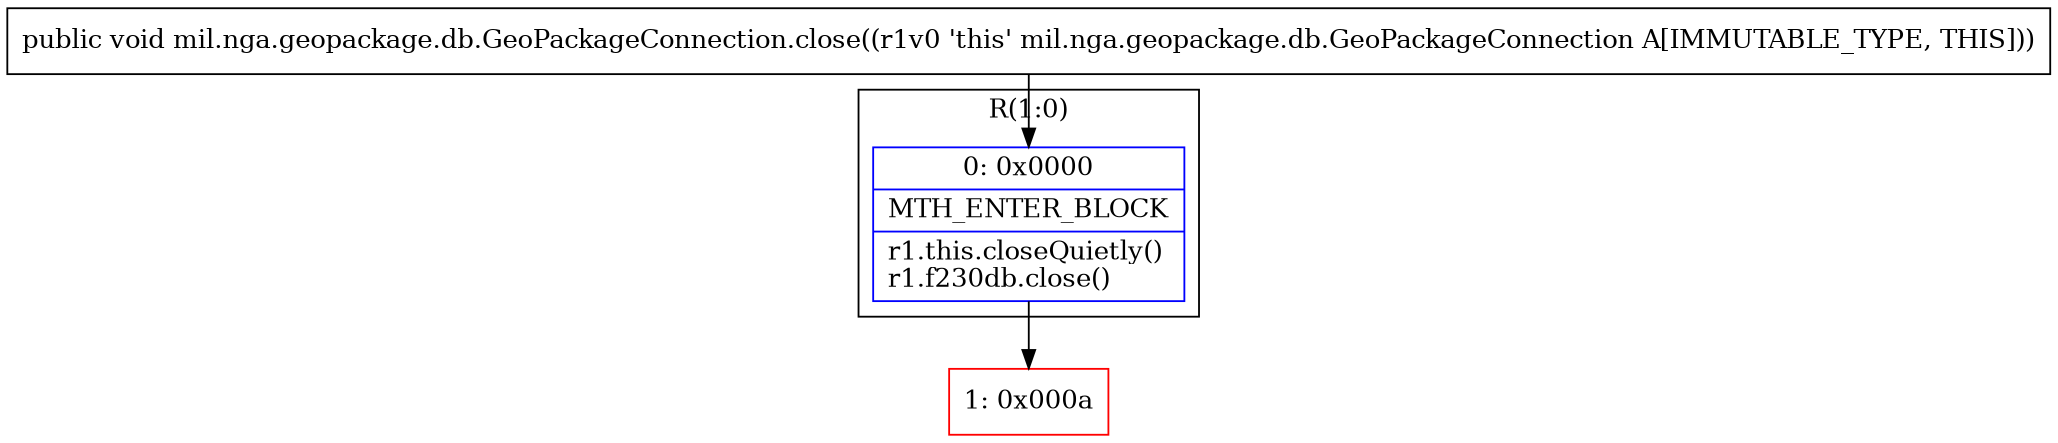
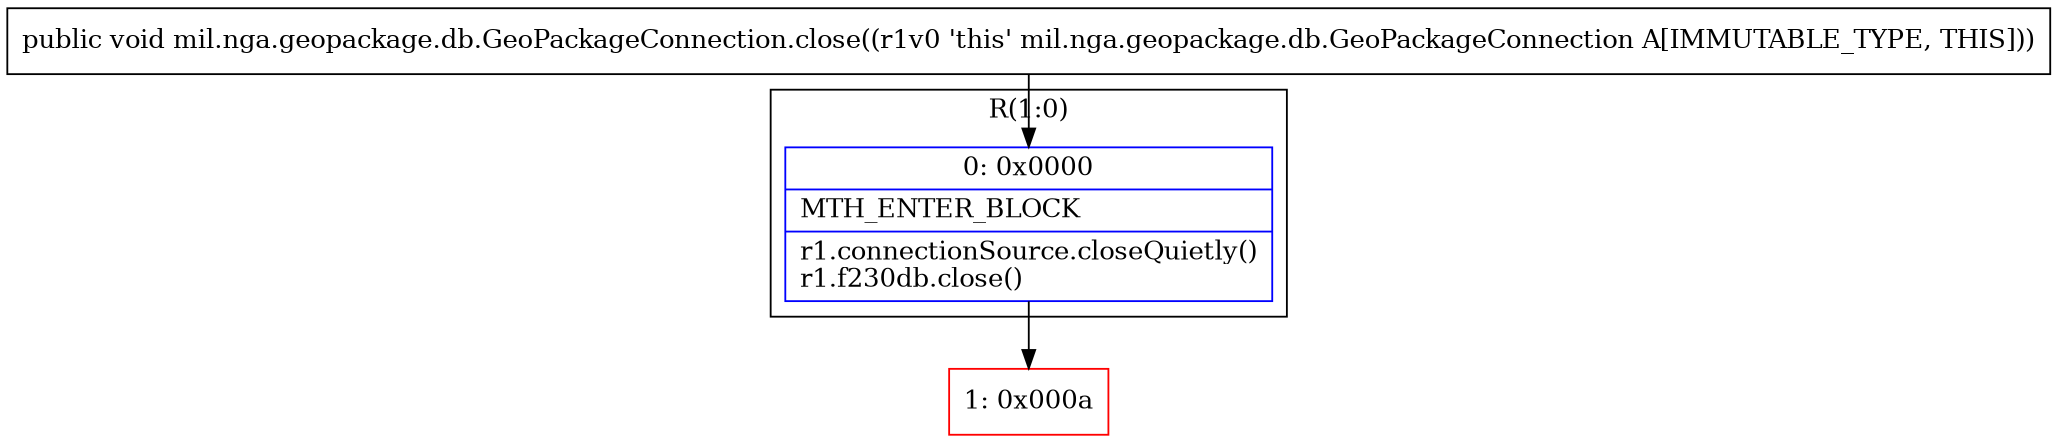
node "0: 0x0000": text "r1.this.closeQuietly()" -> "r1.connectionSource.closeQuietly()"
